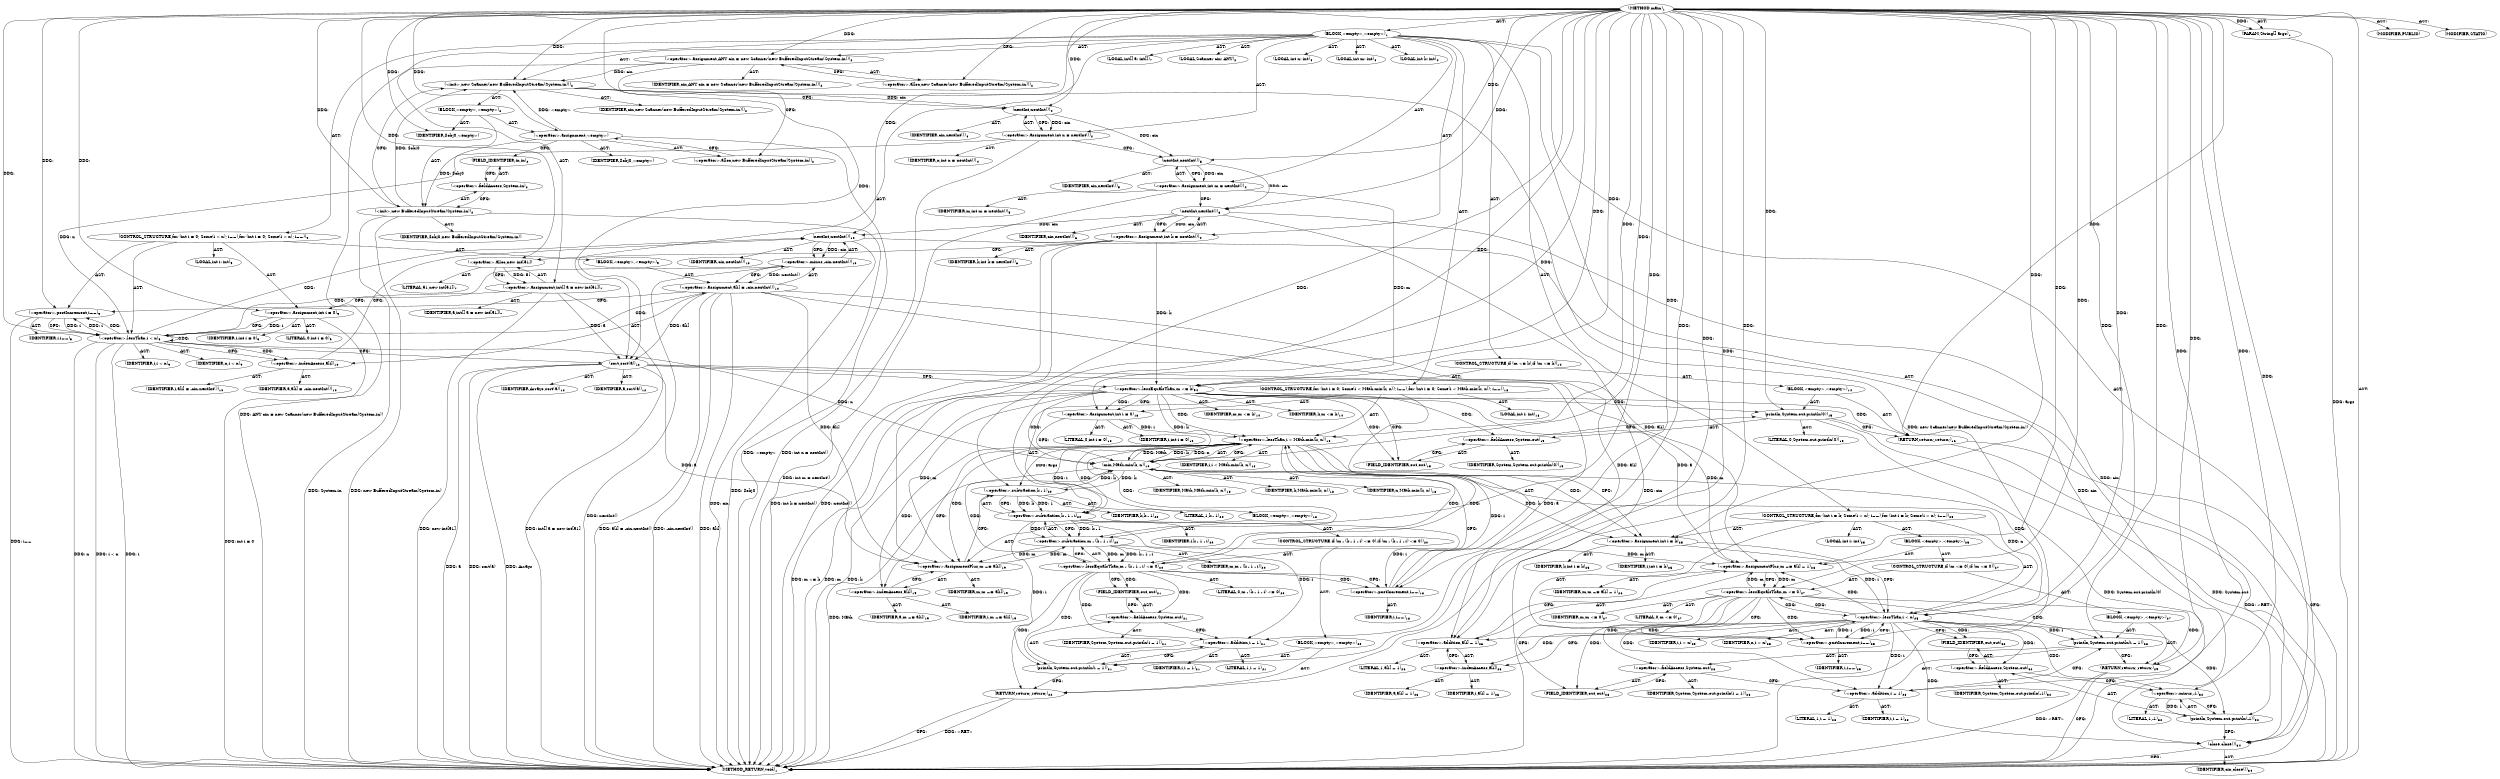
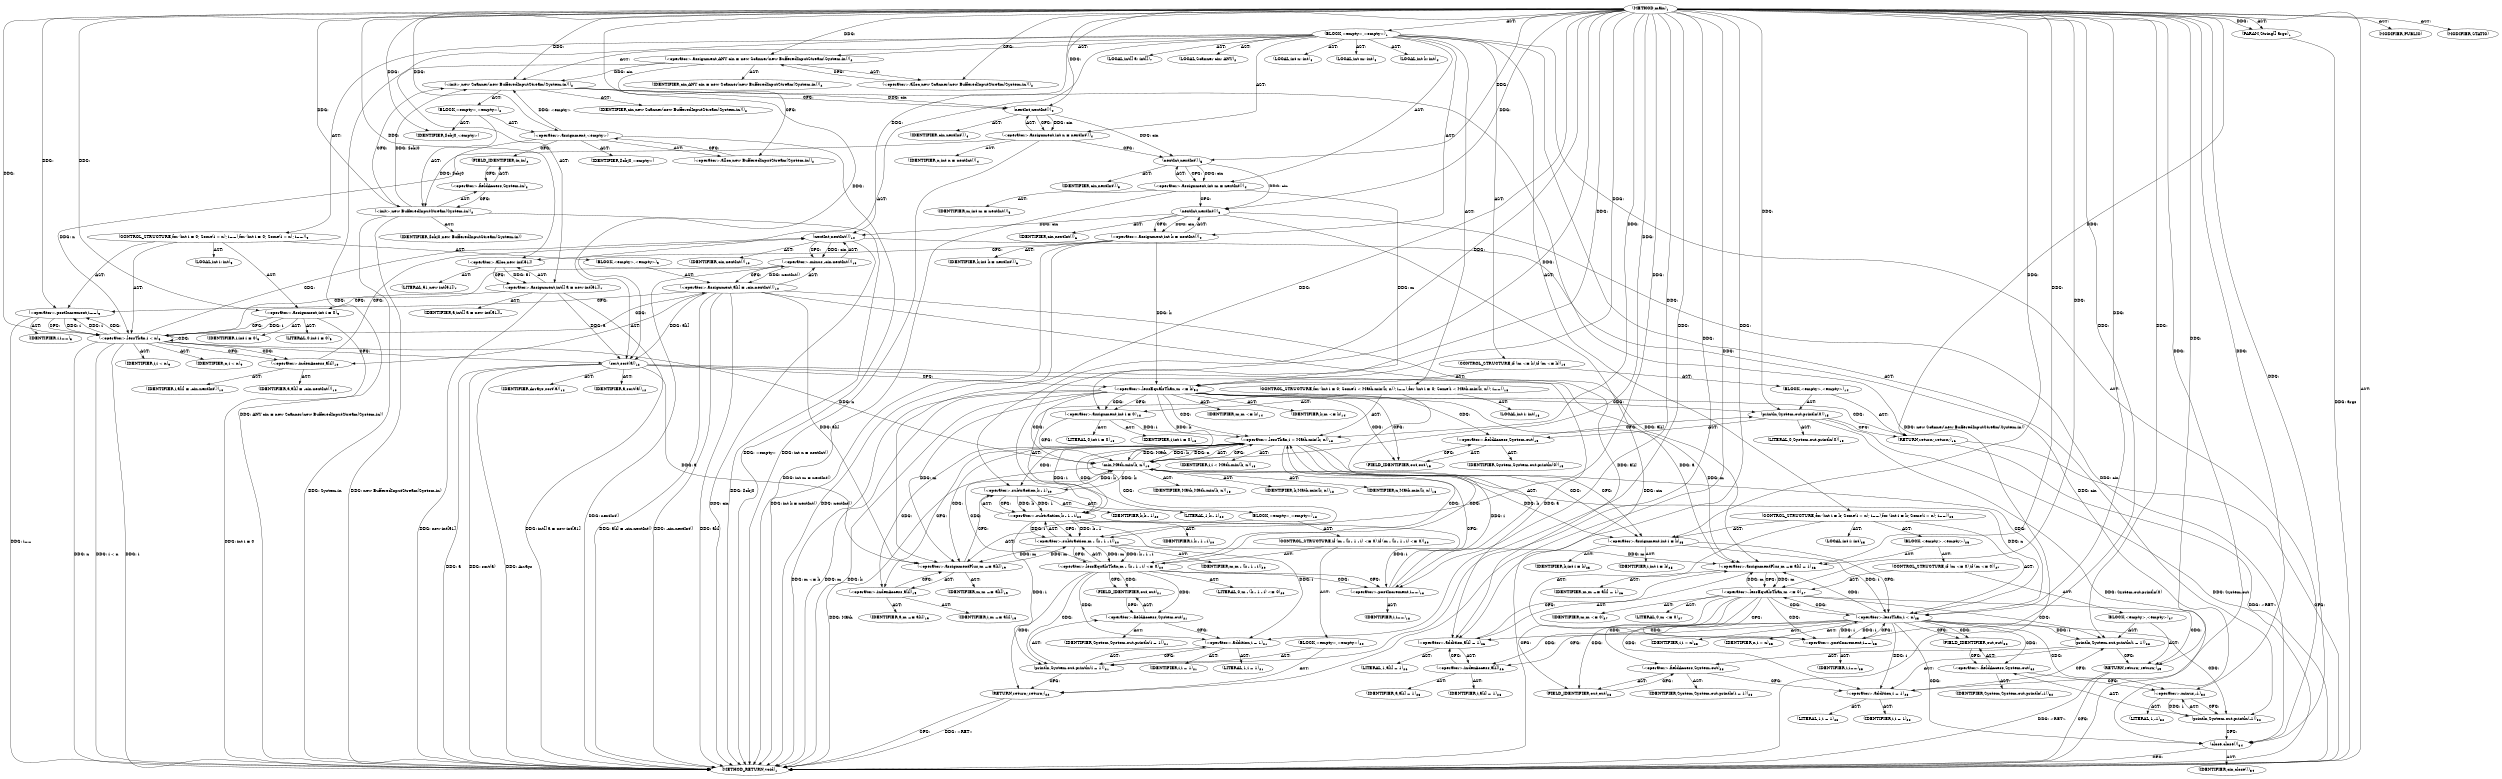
edge "(<operator>.lessThan,i < Math.min(k, n))" -> "(<operator>.subtraction,k - 1)": label "DDG: args" -> "CDG: "
